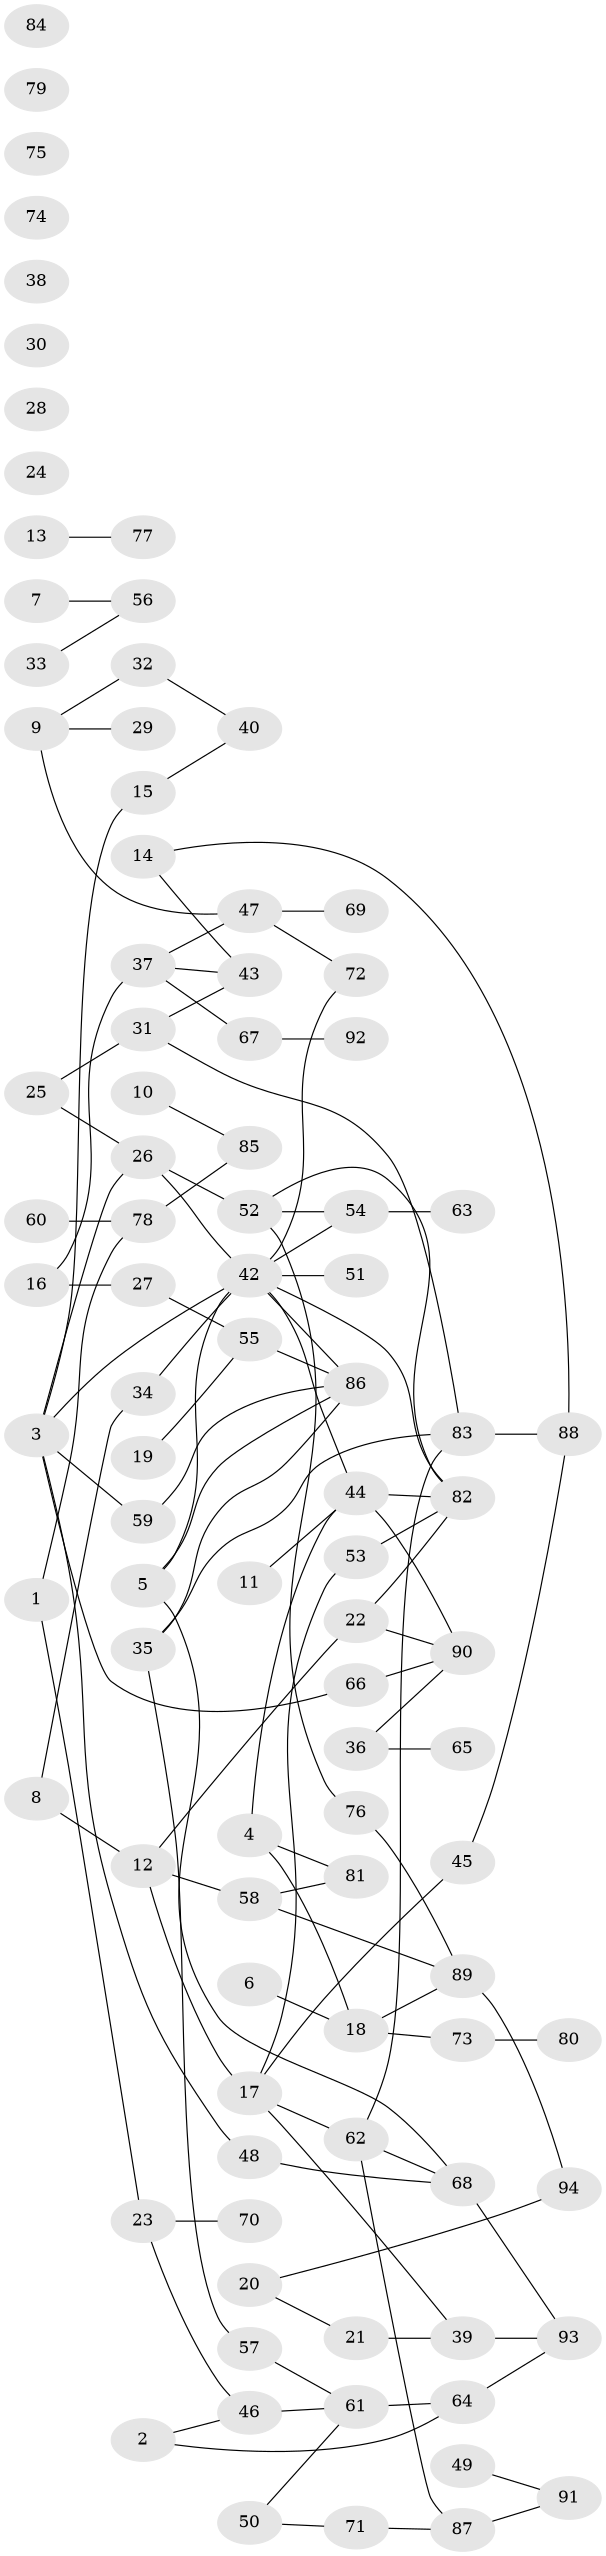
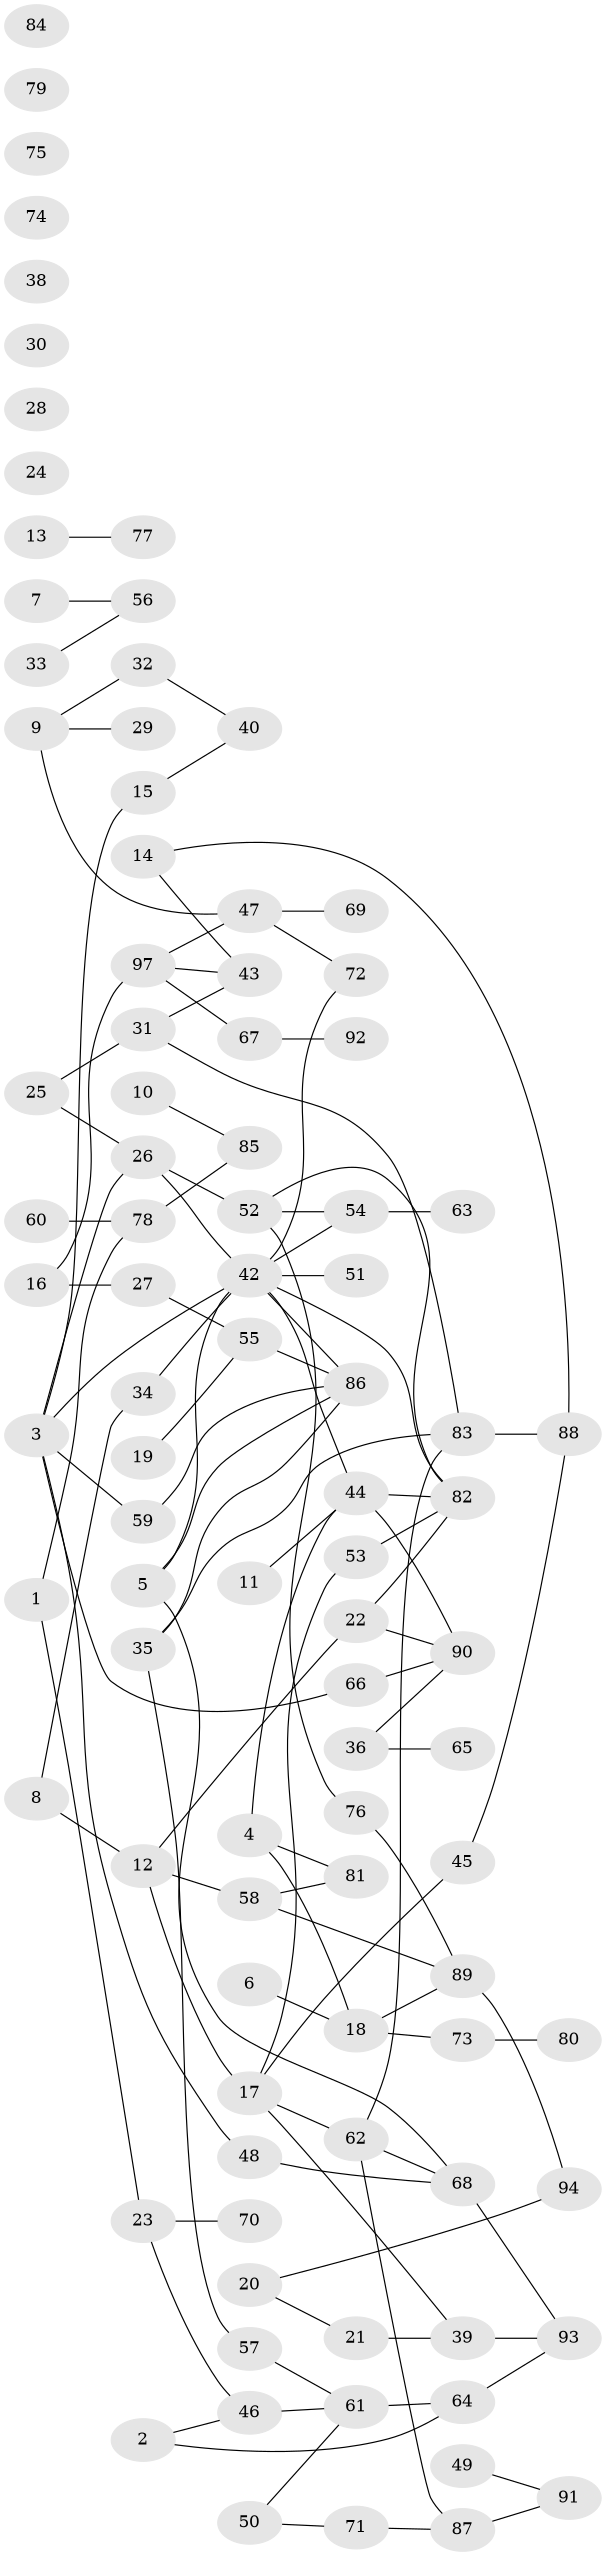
node "37": label "37" -> "97"
